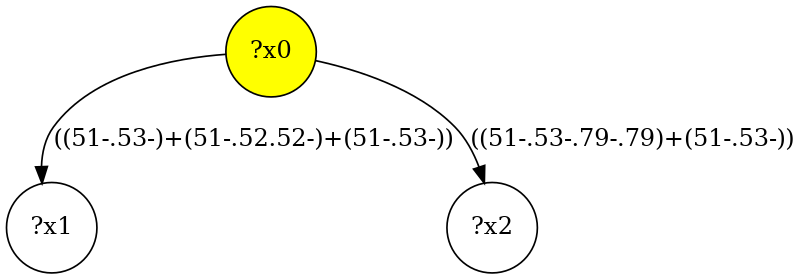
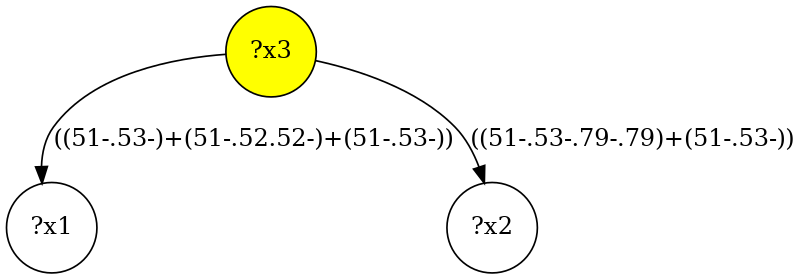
node "?x0": label "?x0" -> "?x3"
